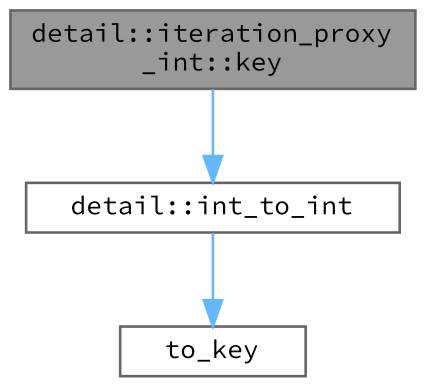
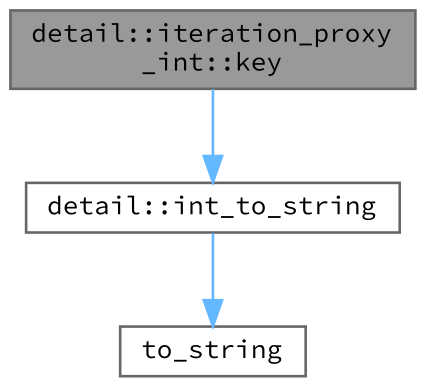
node "detail::int_to_int": label "detail::int_to_int" -> "detail::int_to_string"
node "to_key": label "to_key" -> "to_string"
